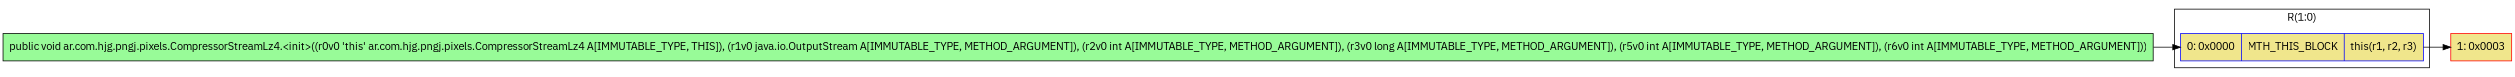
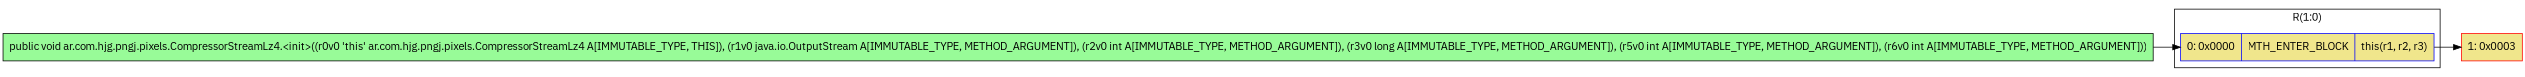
node "0: 0x0000": text "MTH_THIS_BLOCK" -> "MTH_ENTER_BLOCK"
